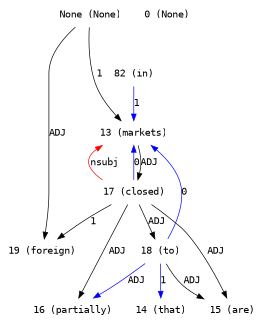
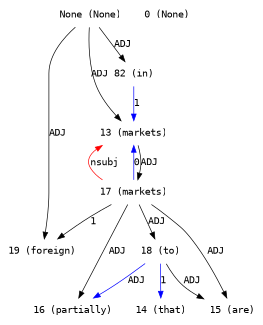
edge "None (None)" -> "82 (in)": added, label "ADJ"
edge "None (None)" -> "13 (markets)": label "1" -> "ADJ"
node "17 (closed)": label "17 (closed)" -> "17 (markets)"
edge "18 (to)" -> "13 (markets)": removed, label "0"
